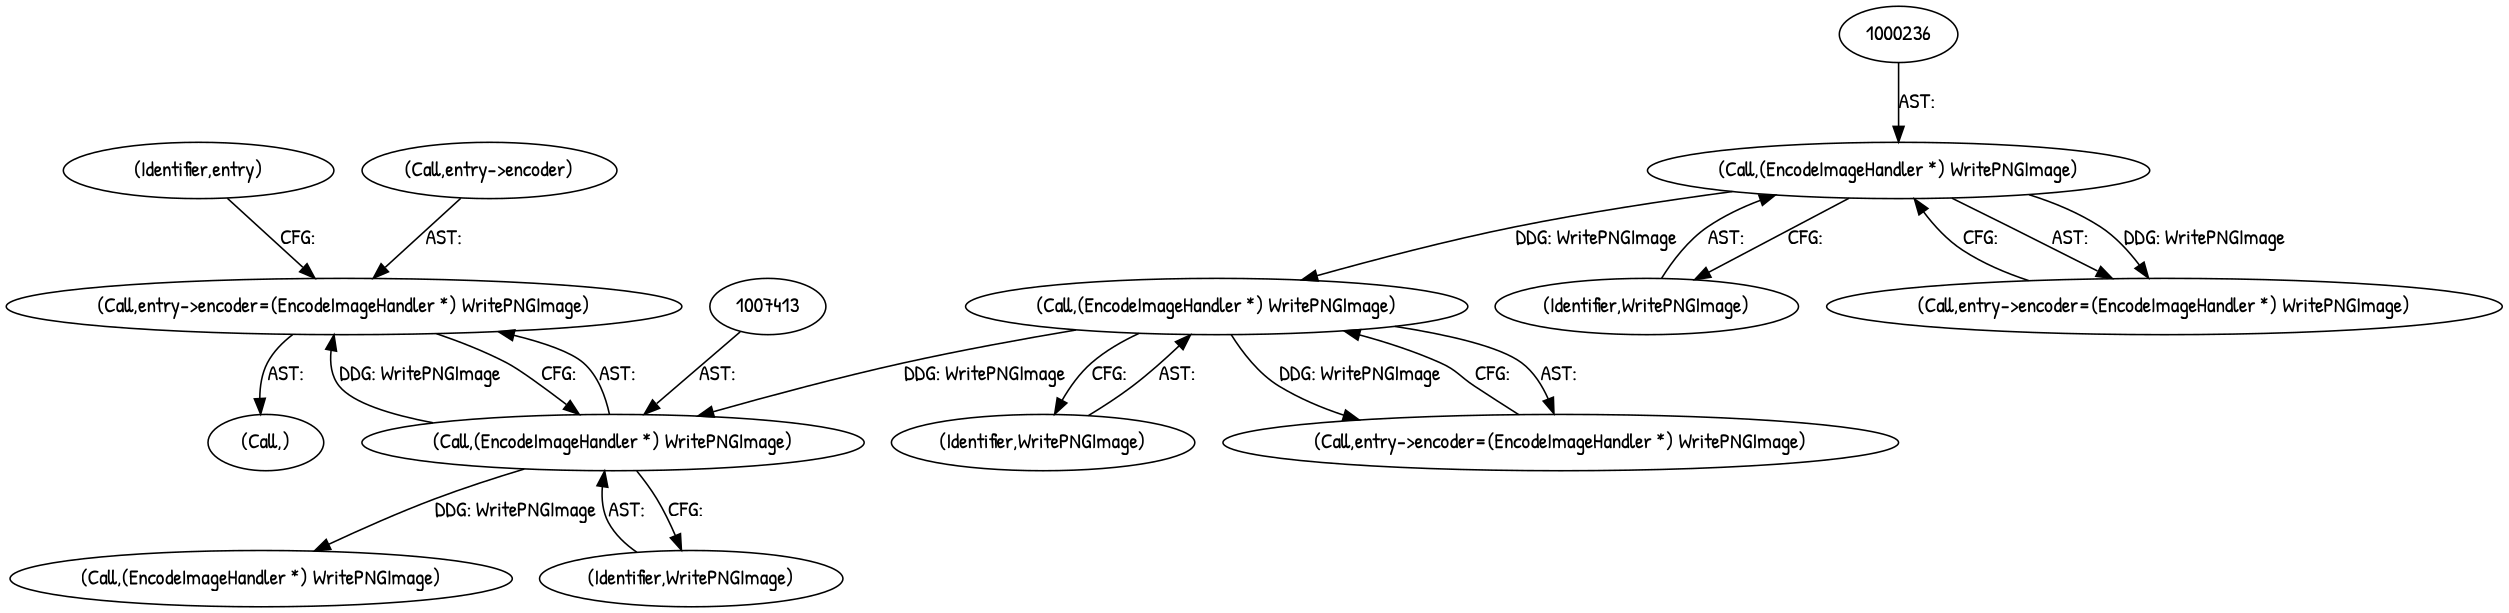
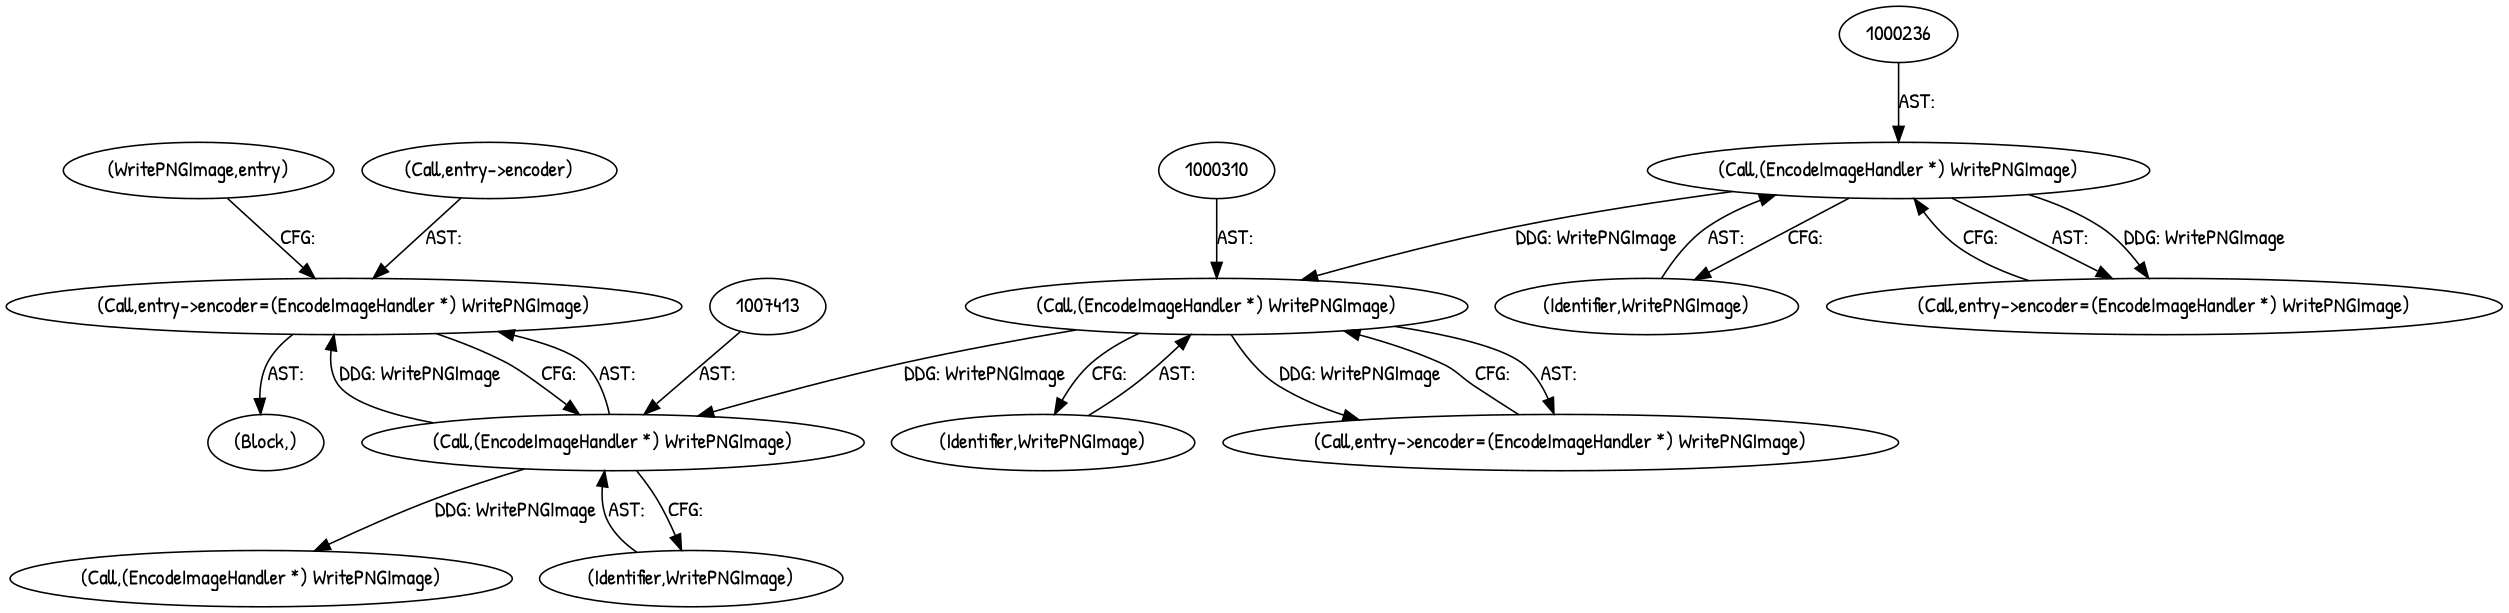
node "(Identifier,entry)": label "(Identifier,entry)" -> "(WritePNGImage,entry)"
node "1000310": added
node "(Call,)": label "(Call,)" -> "(Block,)"
